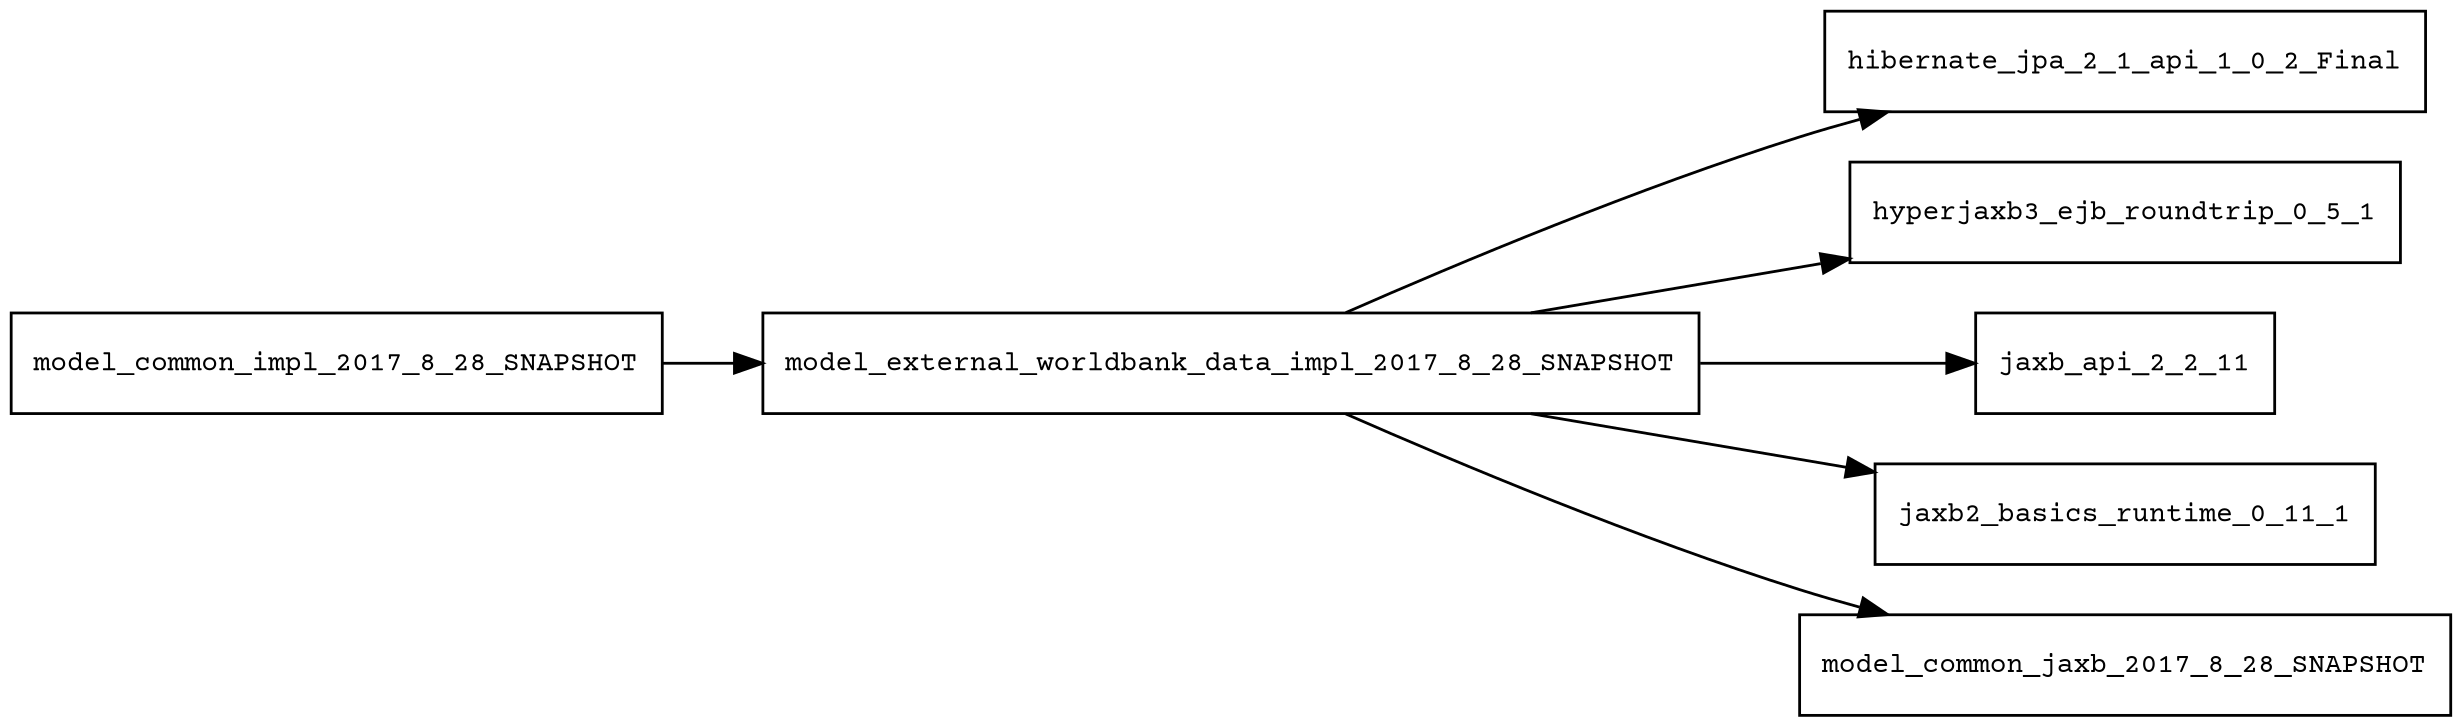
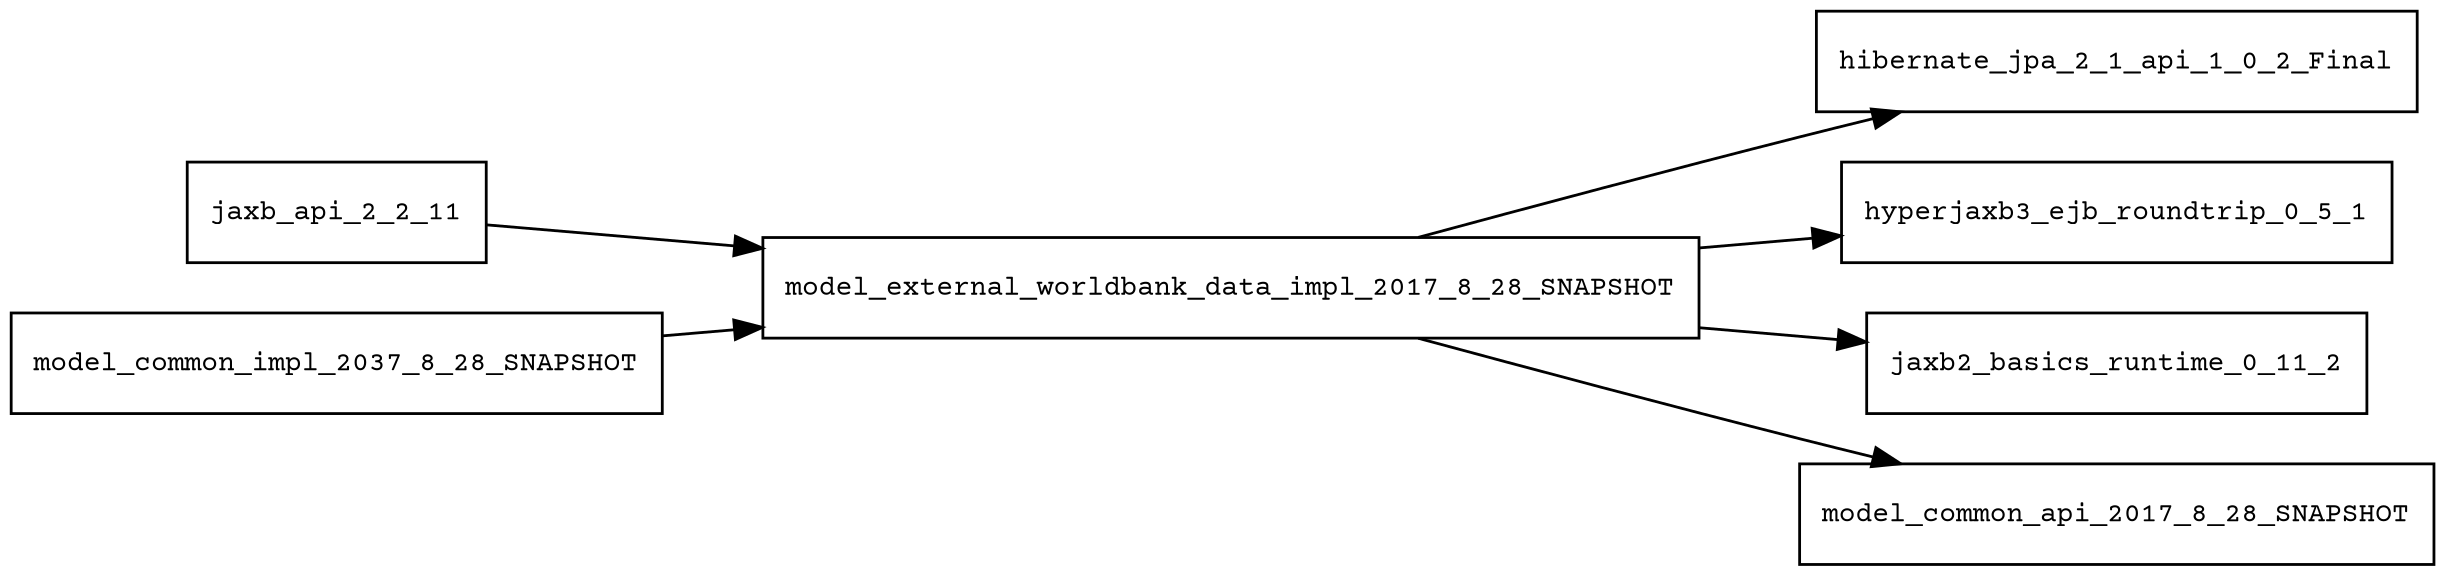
node "model_common_impl_2017_8_28_SNAPSHOT": label "model_common_impl_2017_8_28_SNAPSHOT" -> "model_common_impl_2037_8_28_SNAPSHOT"
edge "model_external_worldbank_data_impl_2017_8_28_SNAPSHOT" -> "jaxb_api_2_2_11": reversed
node "jaxb2_basics_runtime_0_11_1": label "jaxb2_basics_runtime_0_11_1" -> "jaxb2_basics_runtime_0_11_2"
node "model_common_jaxb_2017_8_28_SNAPSHOT": label "model_common_jaxb_2017_8_28_SNAPSHOT" -> "model_common_api_2017_8_28_SNAPSHOT"
